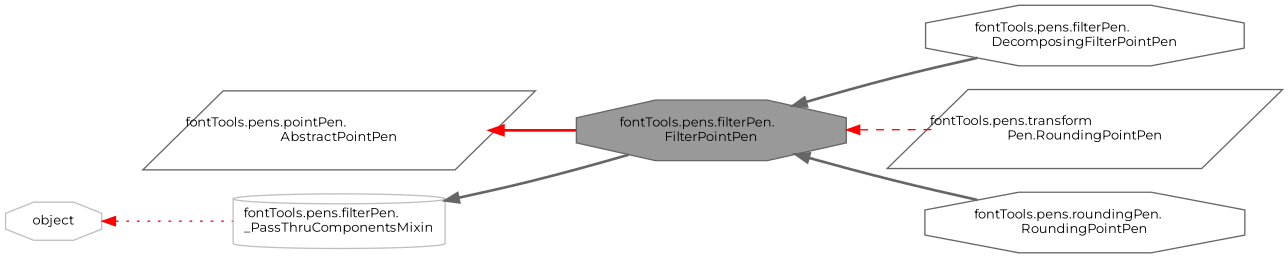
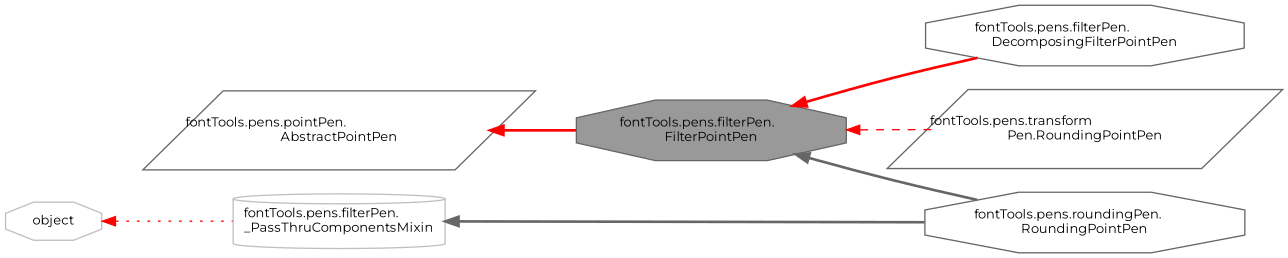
edge "fontTools.pens.filterPen. DecomposingFilterPointPen" -> "fontTools.pens.filterPen. FilterPointPen": color gray40 -> red
edge "fontTools.pens.filterPen. FilterPointPen" -> "fontTools.pens.filterPen. _PassThruComponentsMixin": now "fontTools.pens.roundingPen. RoundingPointPen" -> "fontTools.pens.filterPen. _PassThruComponentsMixin"
